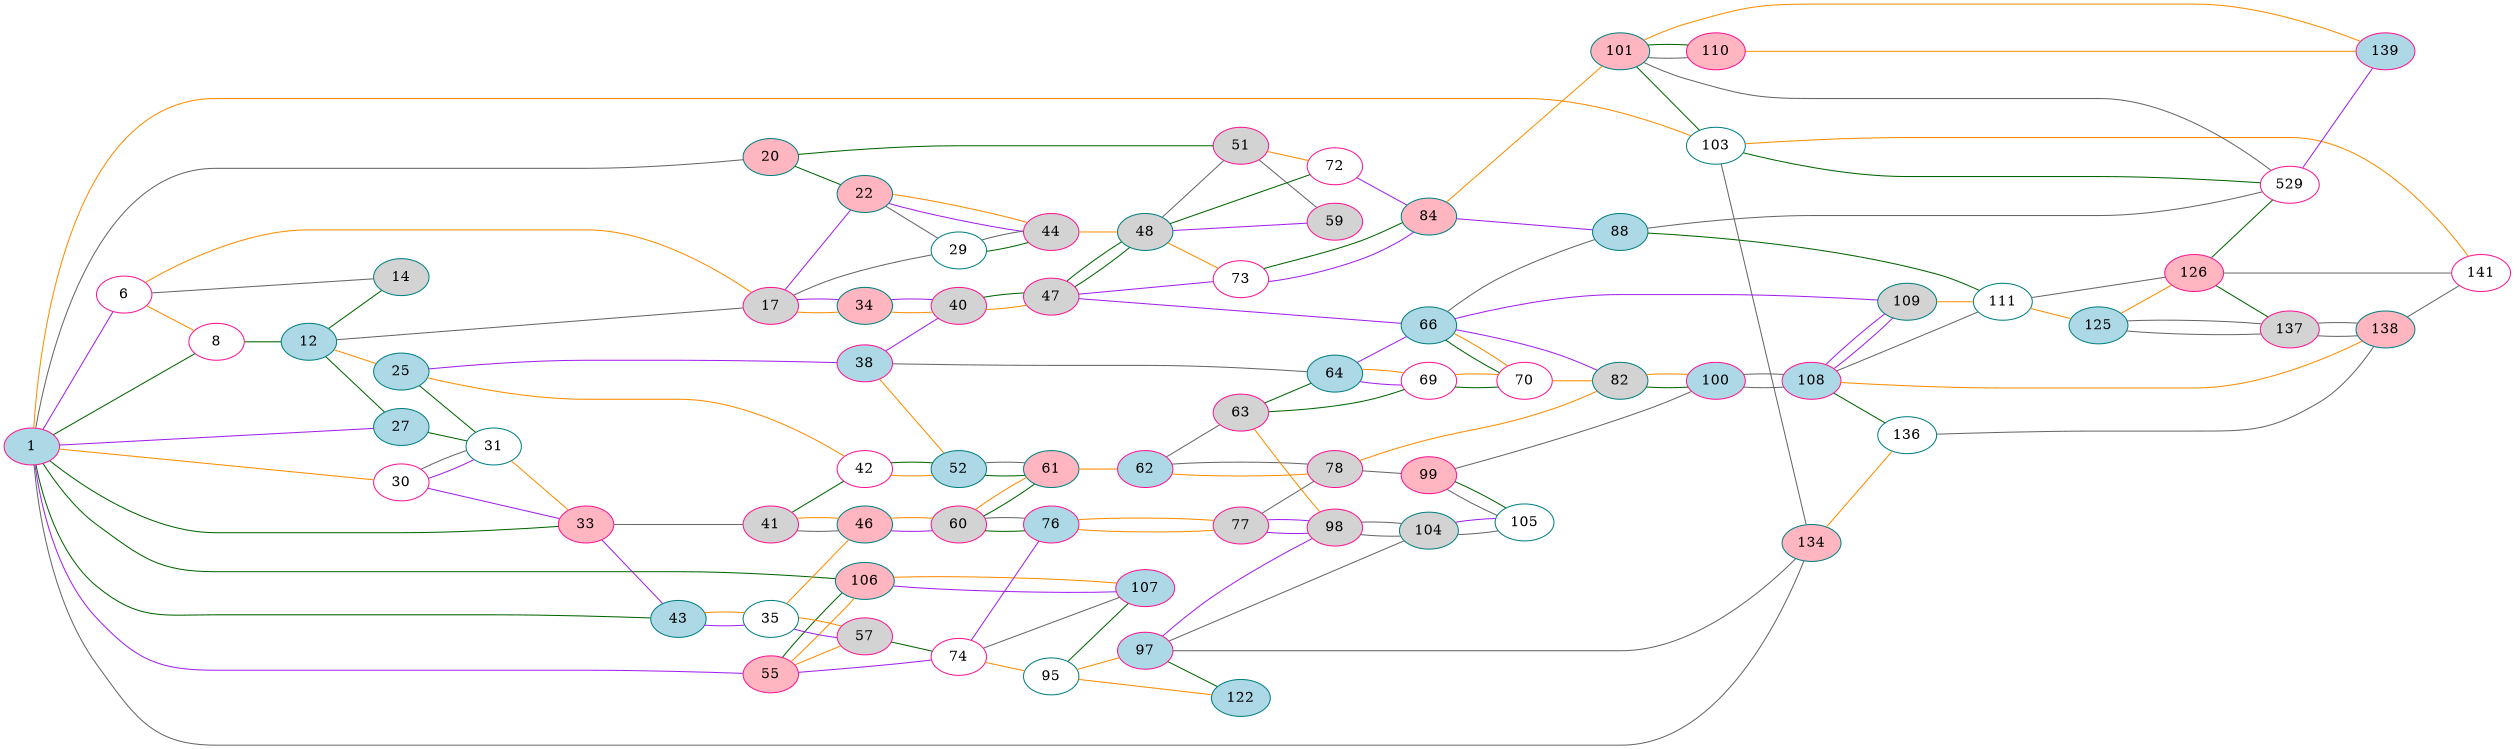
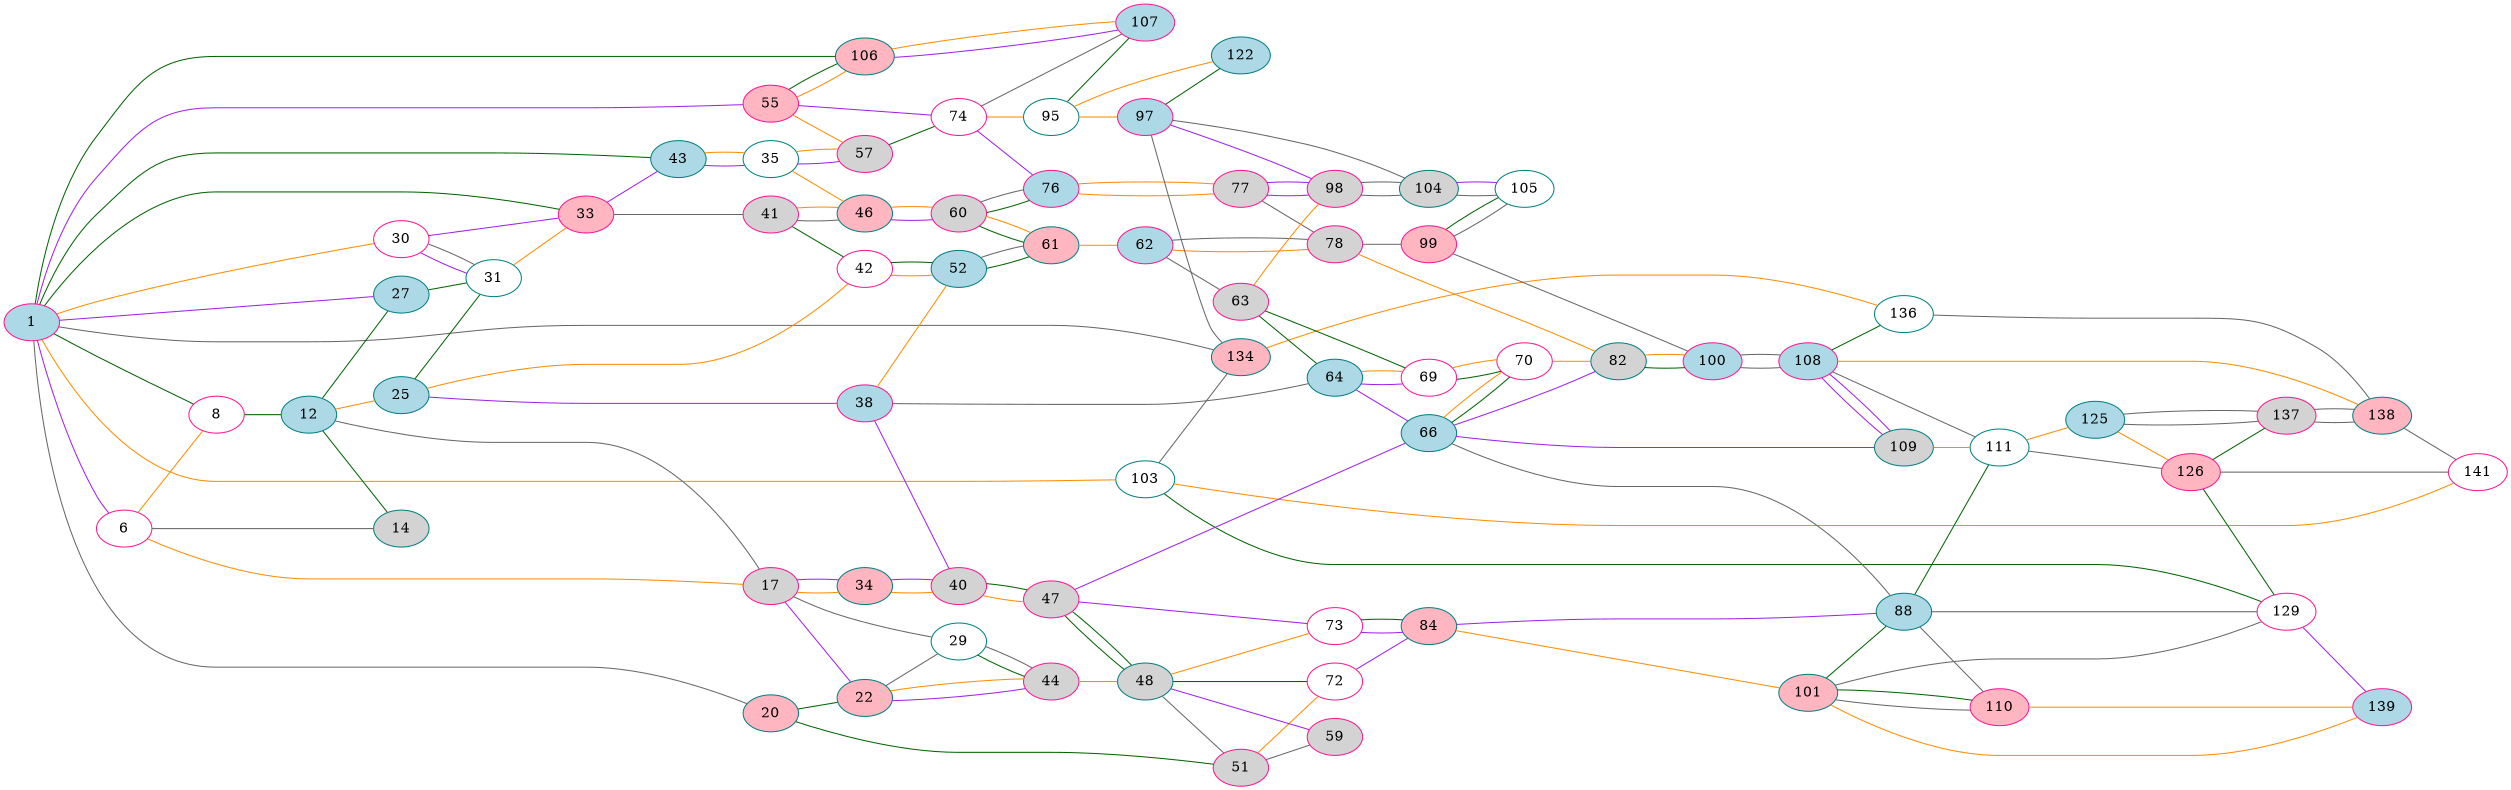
edge "101" -- "103": now "101" -- "88"
node "529": label "529" -> "129"
edge "88" -- "110": added
